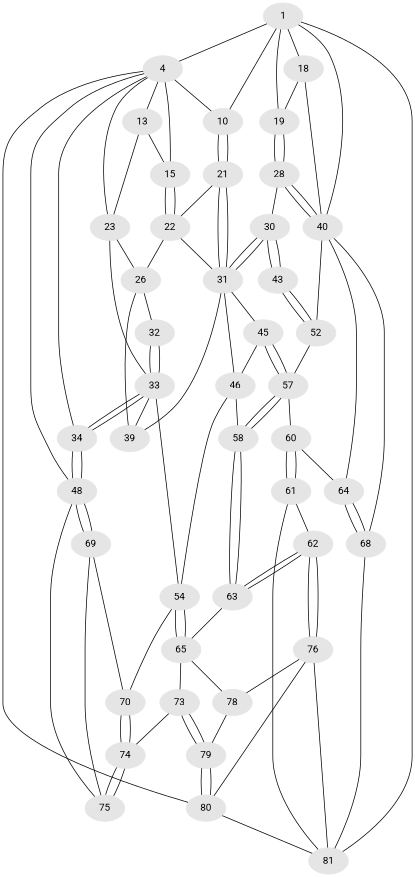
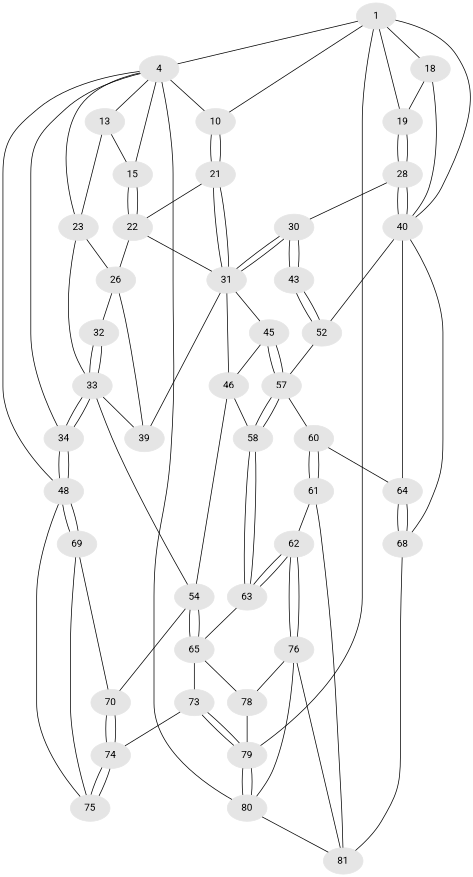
edge "1" -- "81": now "1" -- "79"
